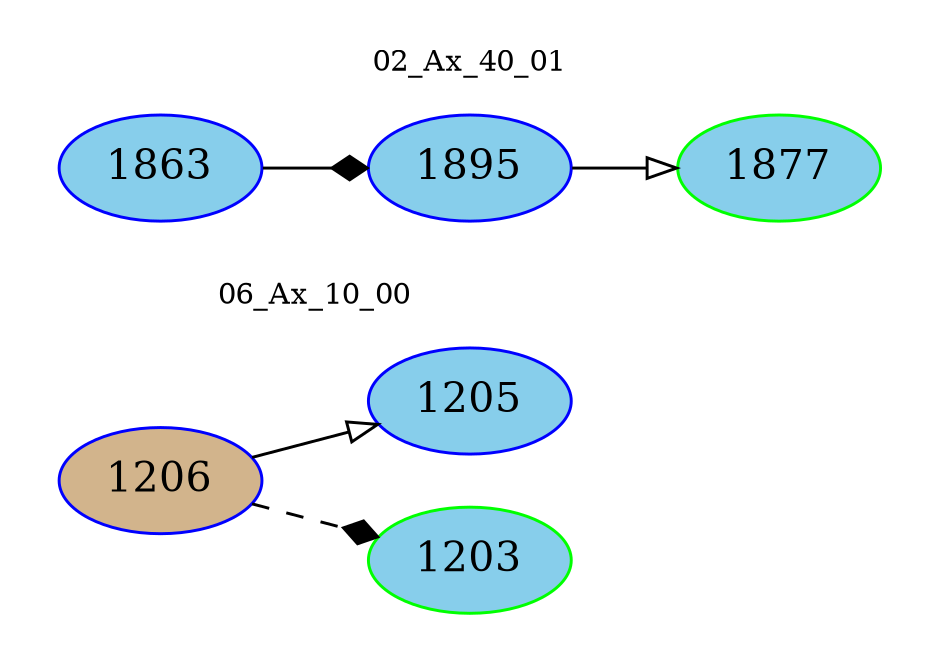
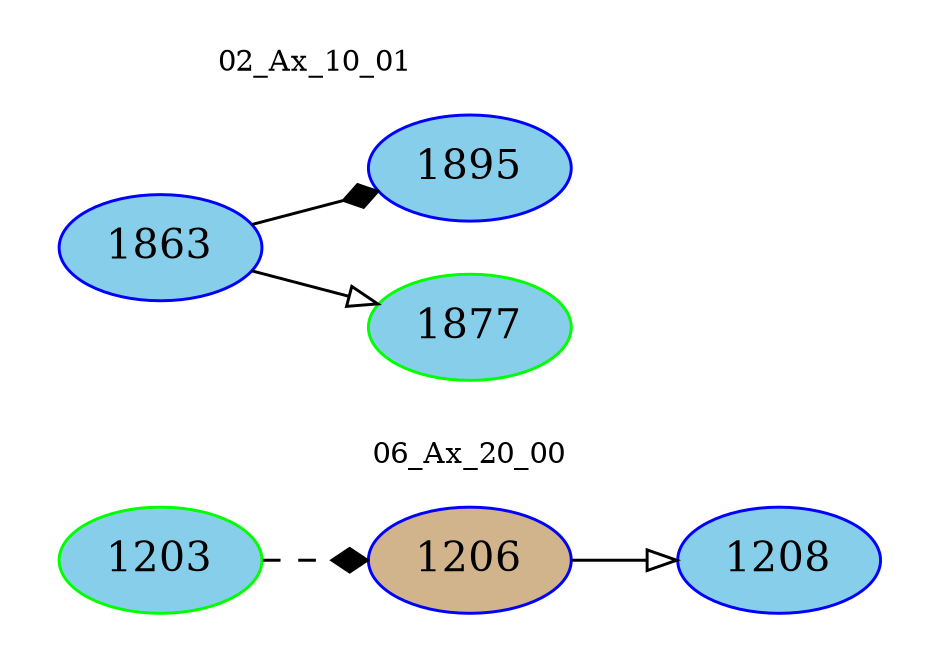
cluster "02_Ax_40_01": label "02_Ax_40_01" -> "02_Ax_10_01"
edge "1895" -> "1877": now "1863" -> "1877"
cluster "06_Ax_10_00": label "06_Ax_10_00" -> "06_Ax_20_00"
node "1205": label "1205" -> "1208"
edge "1206" -> "1203": reversed
